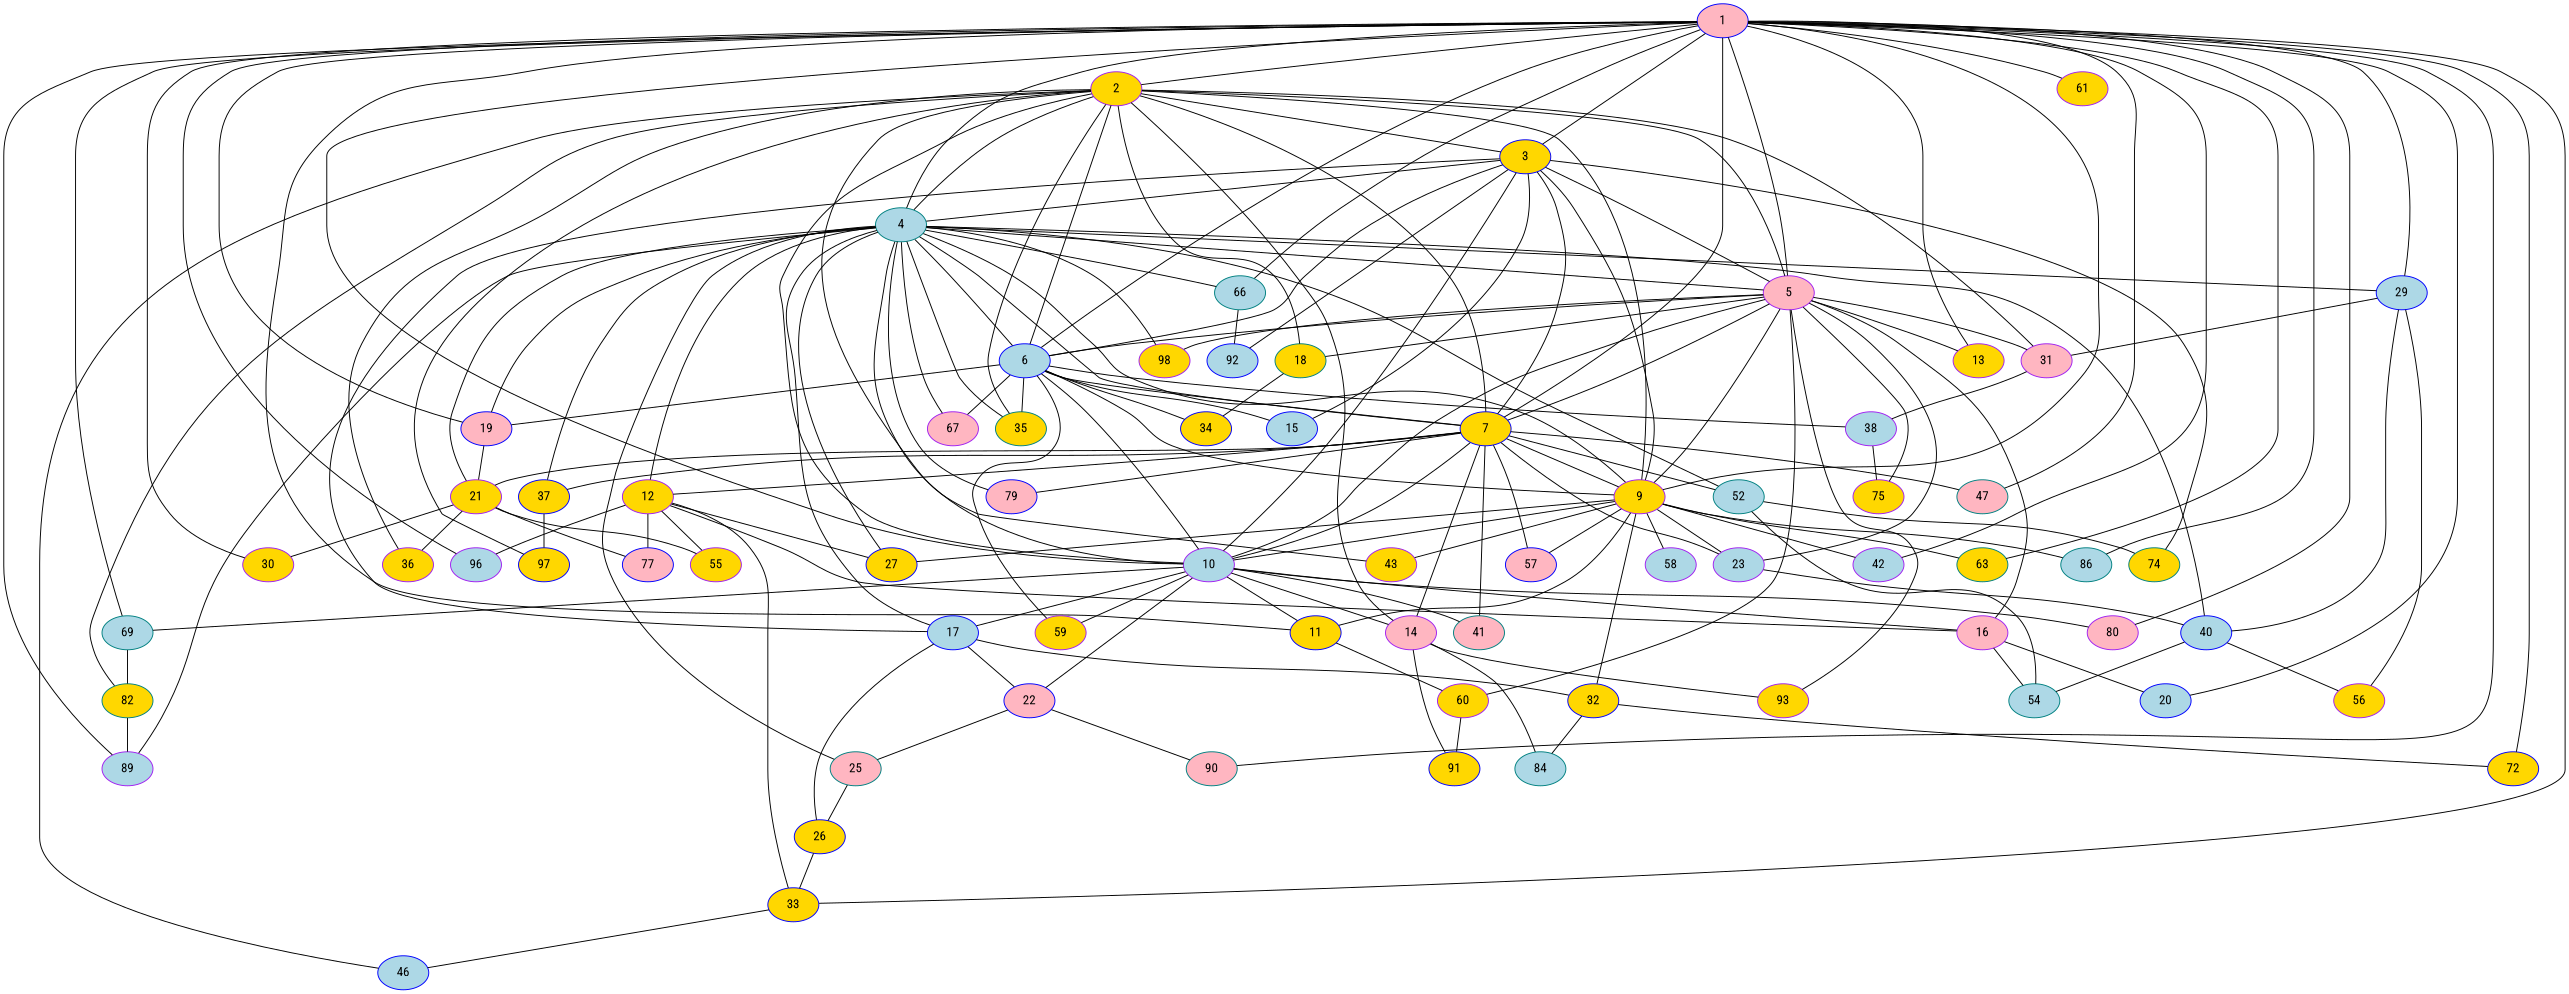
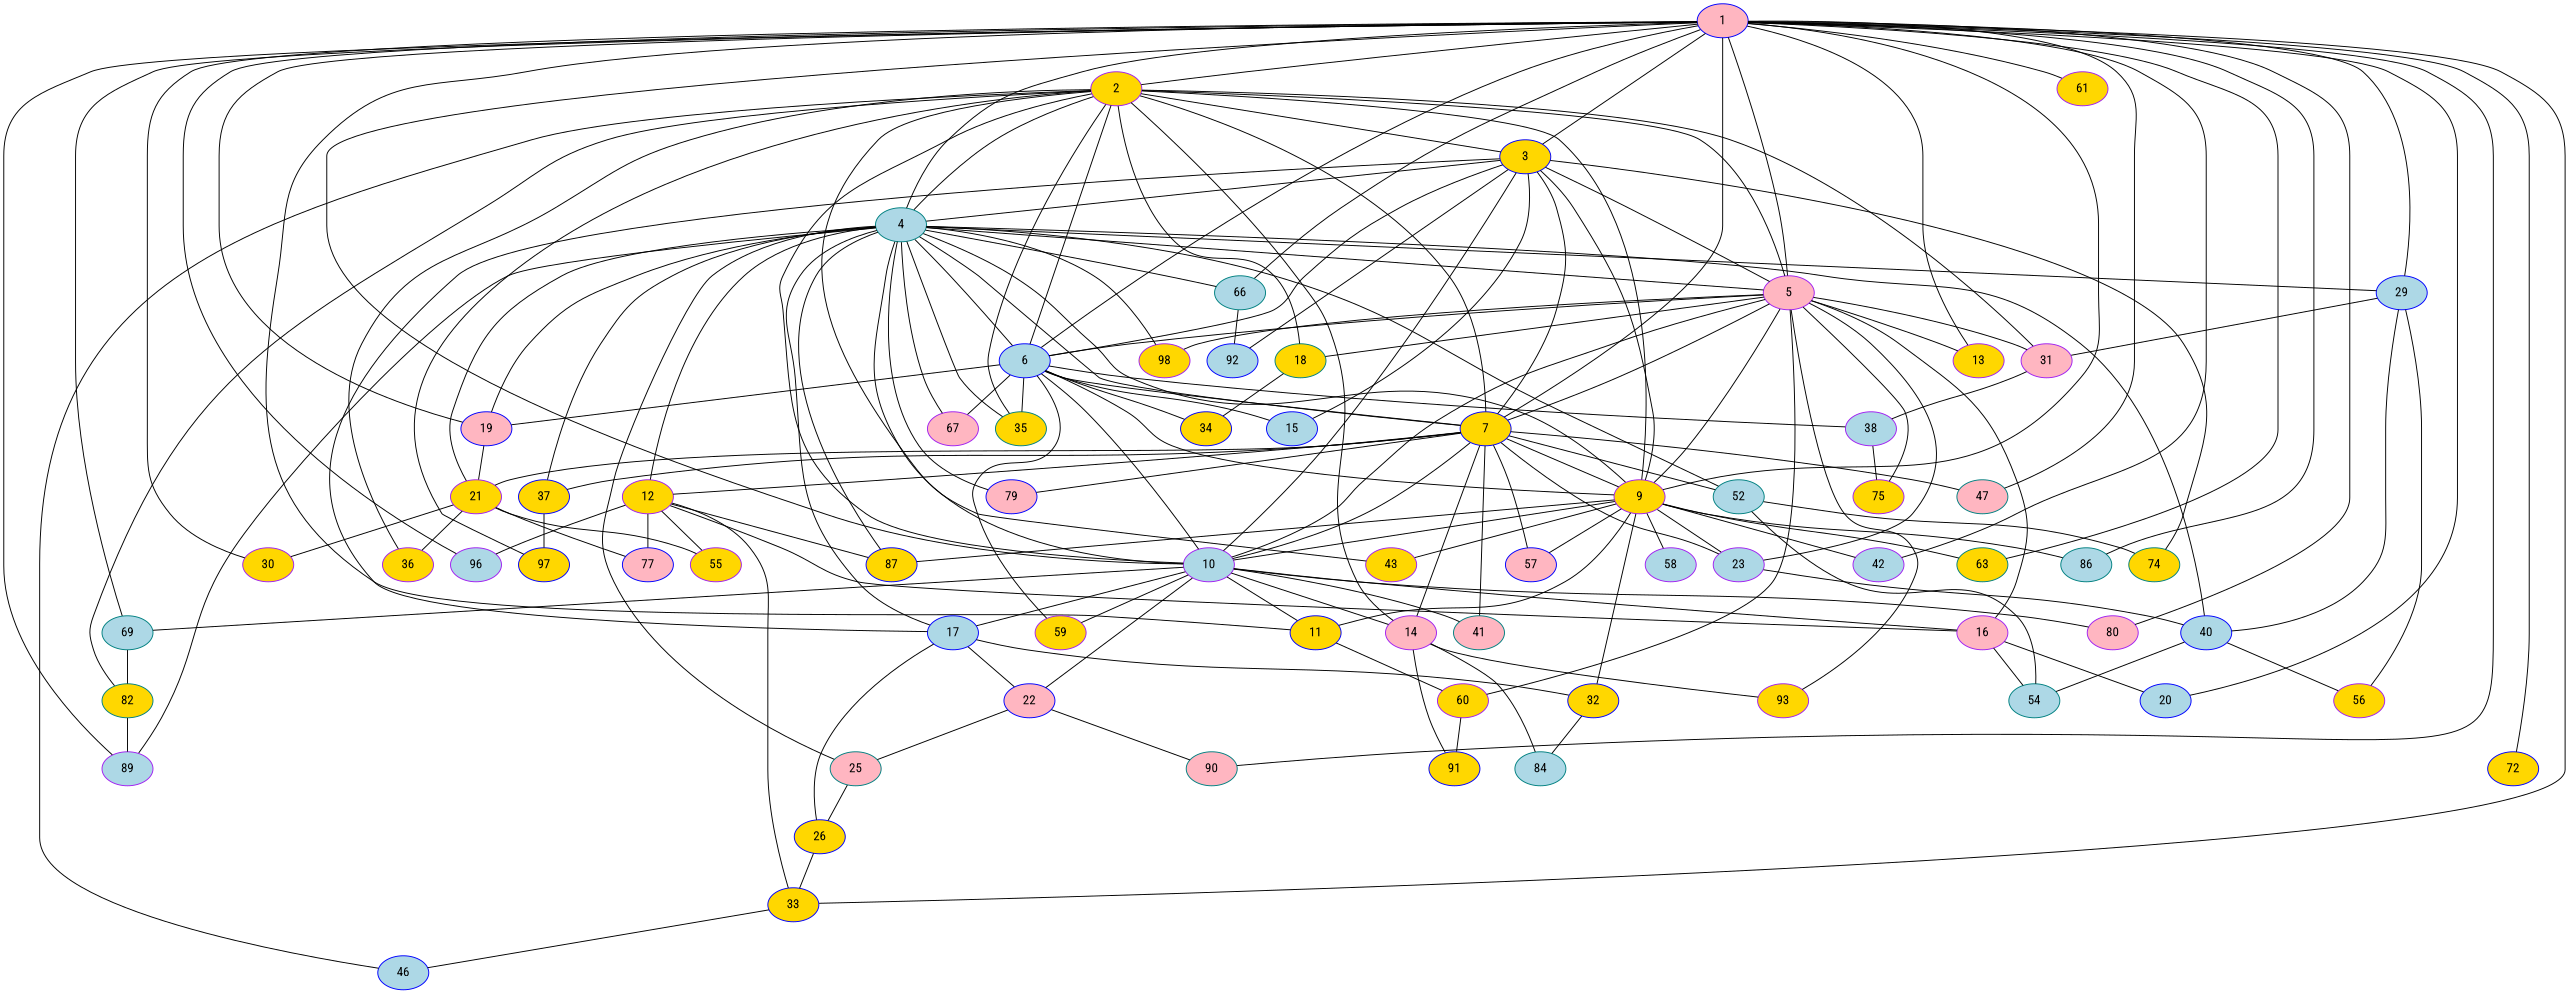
node "27": label "27" -> "87"
edge "32" -- "72": removed
